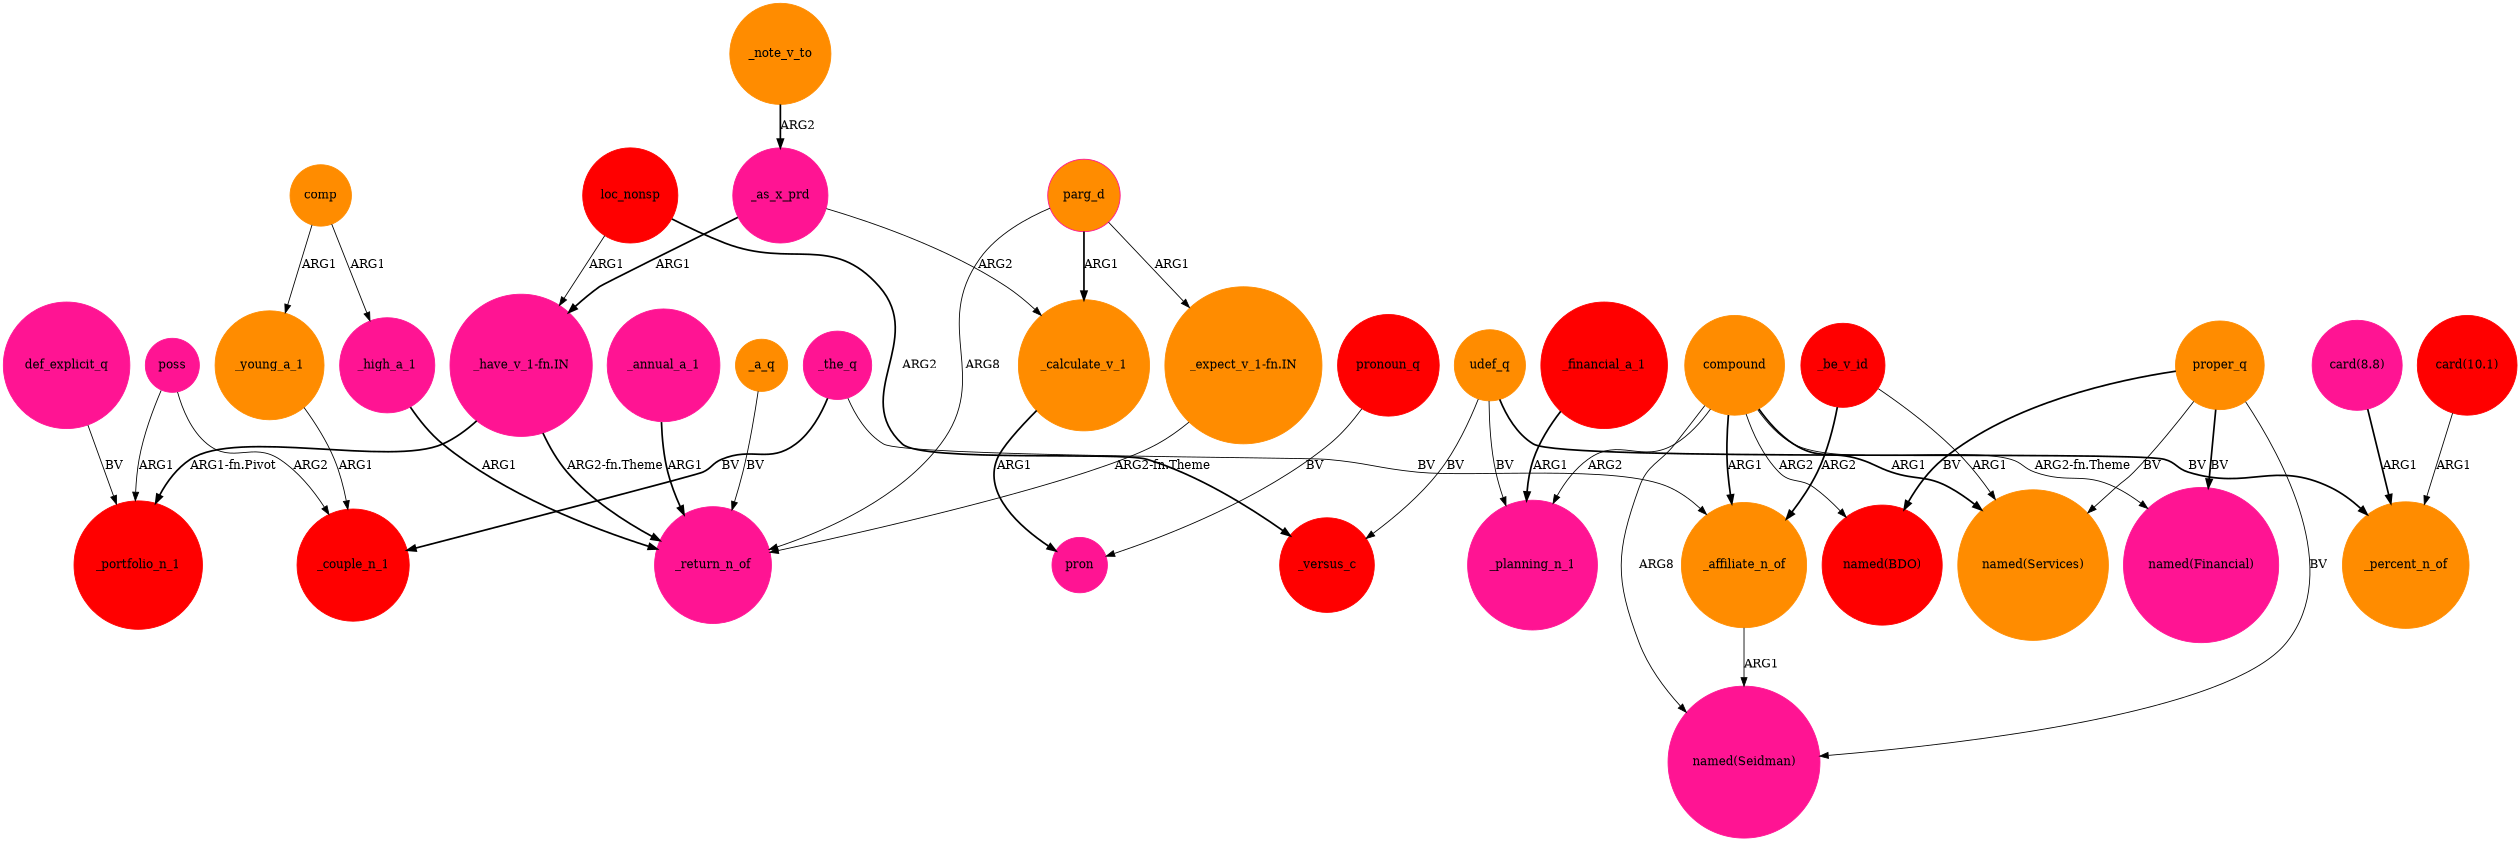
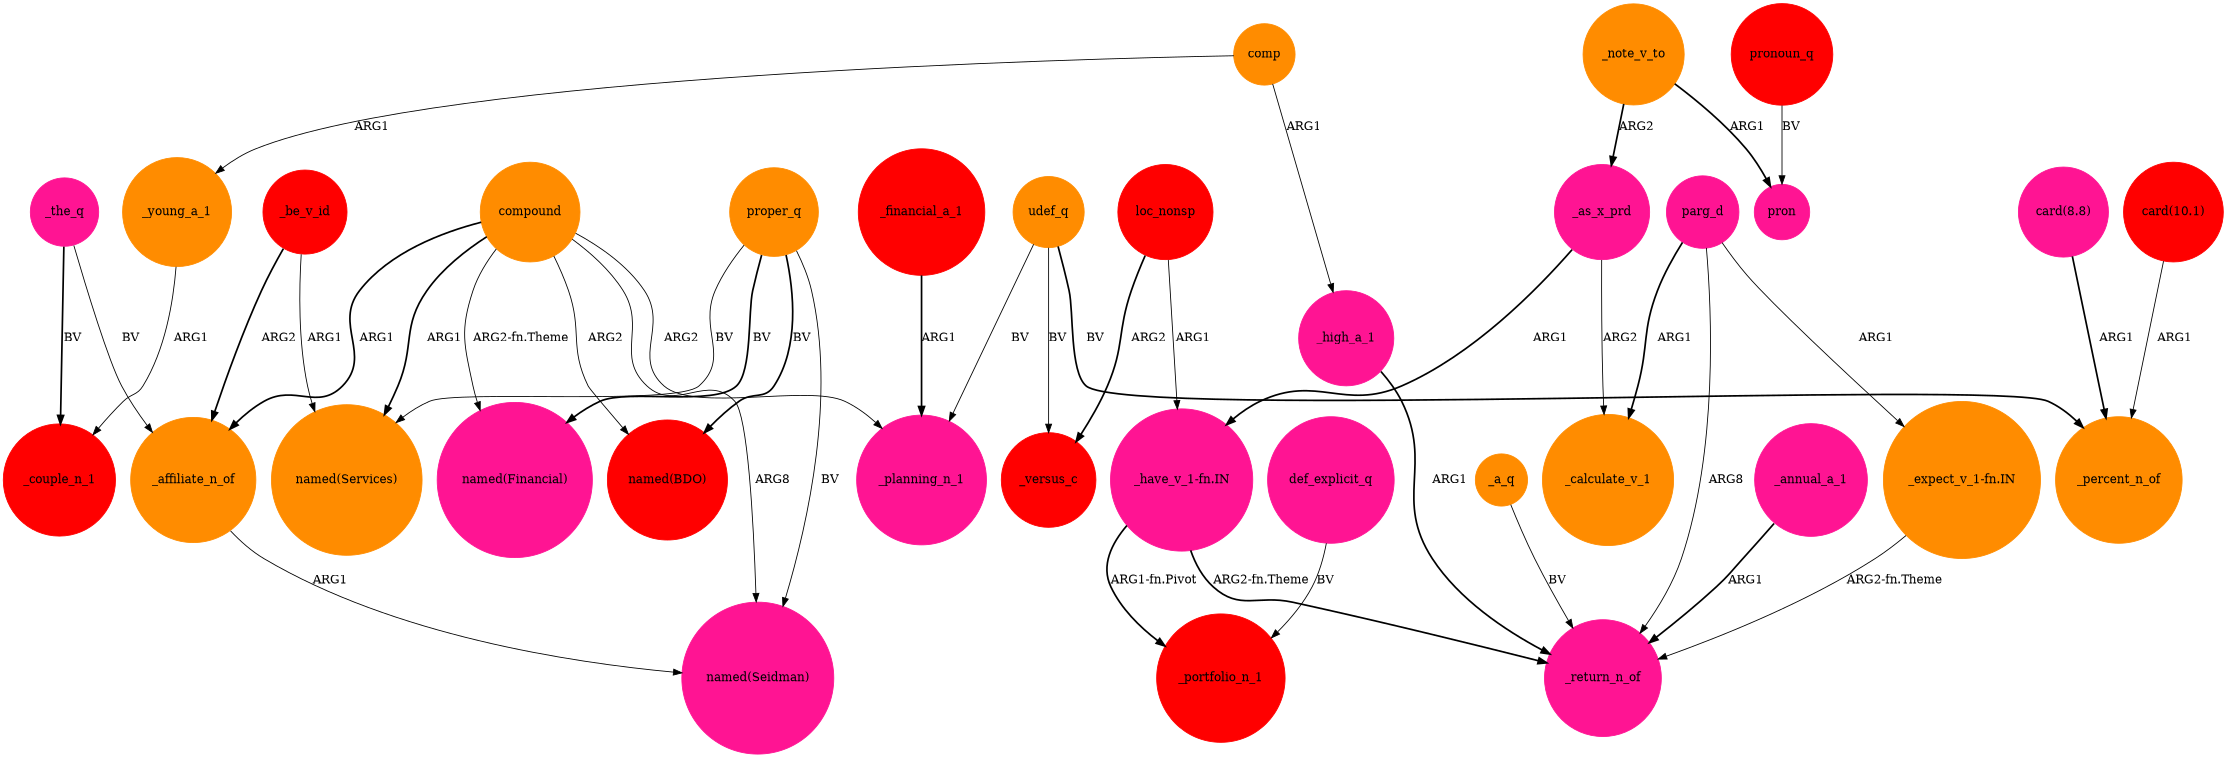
node "parg_d": fillcolor darkorange -> deeppink
node "poss": removed
edge "_calculate_v_1" -> "pron": now "_note_v_to" -> "pron"
